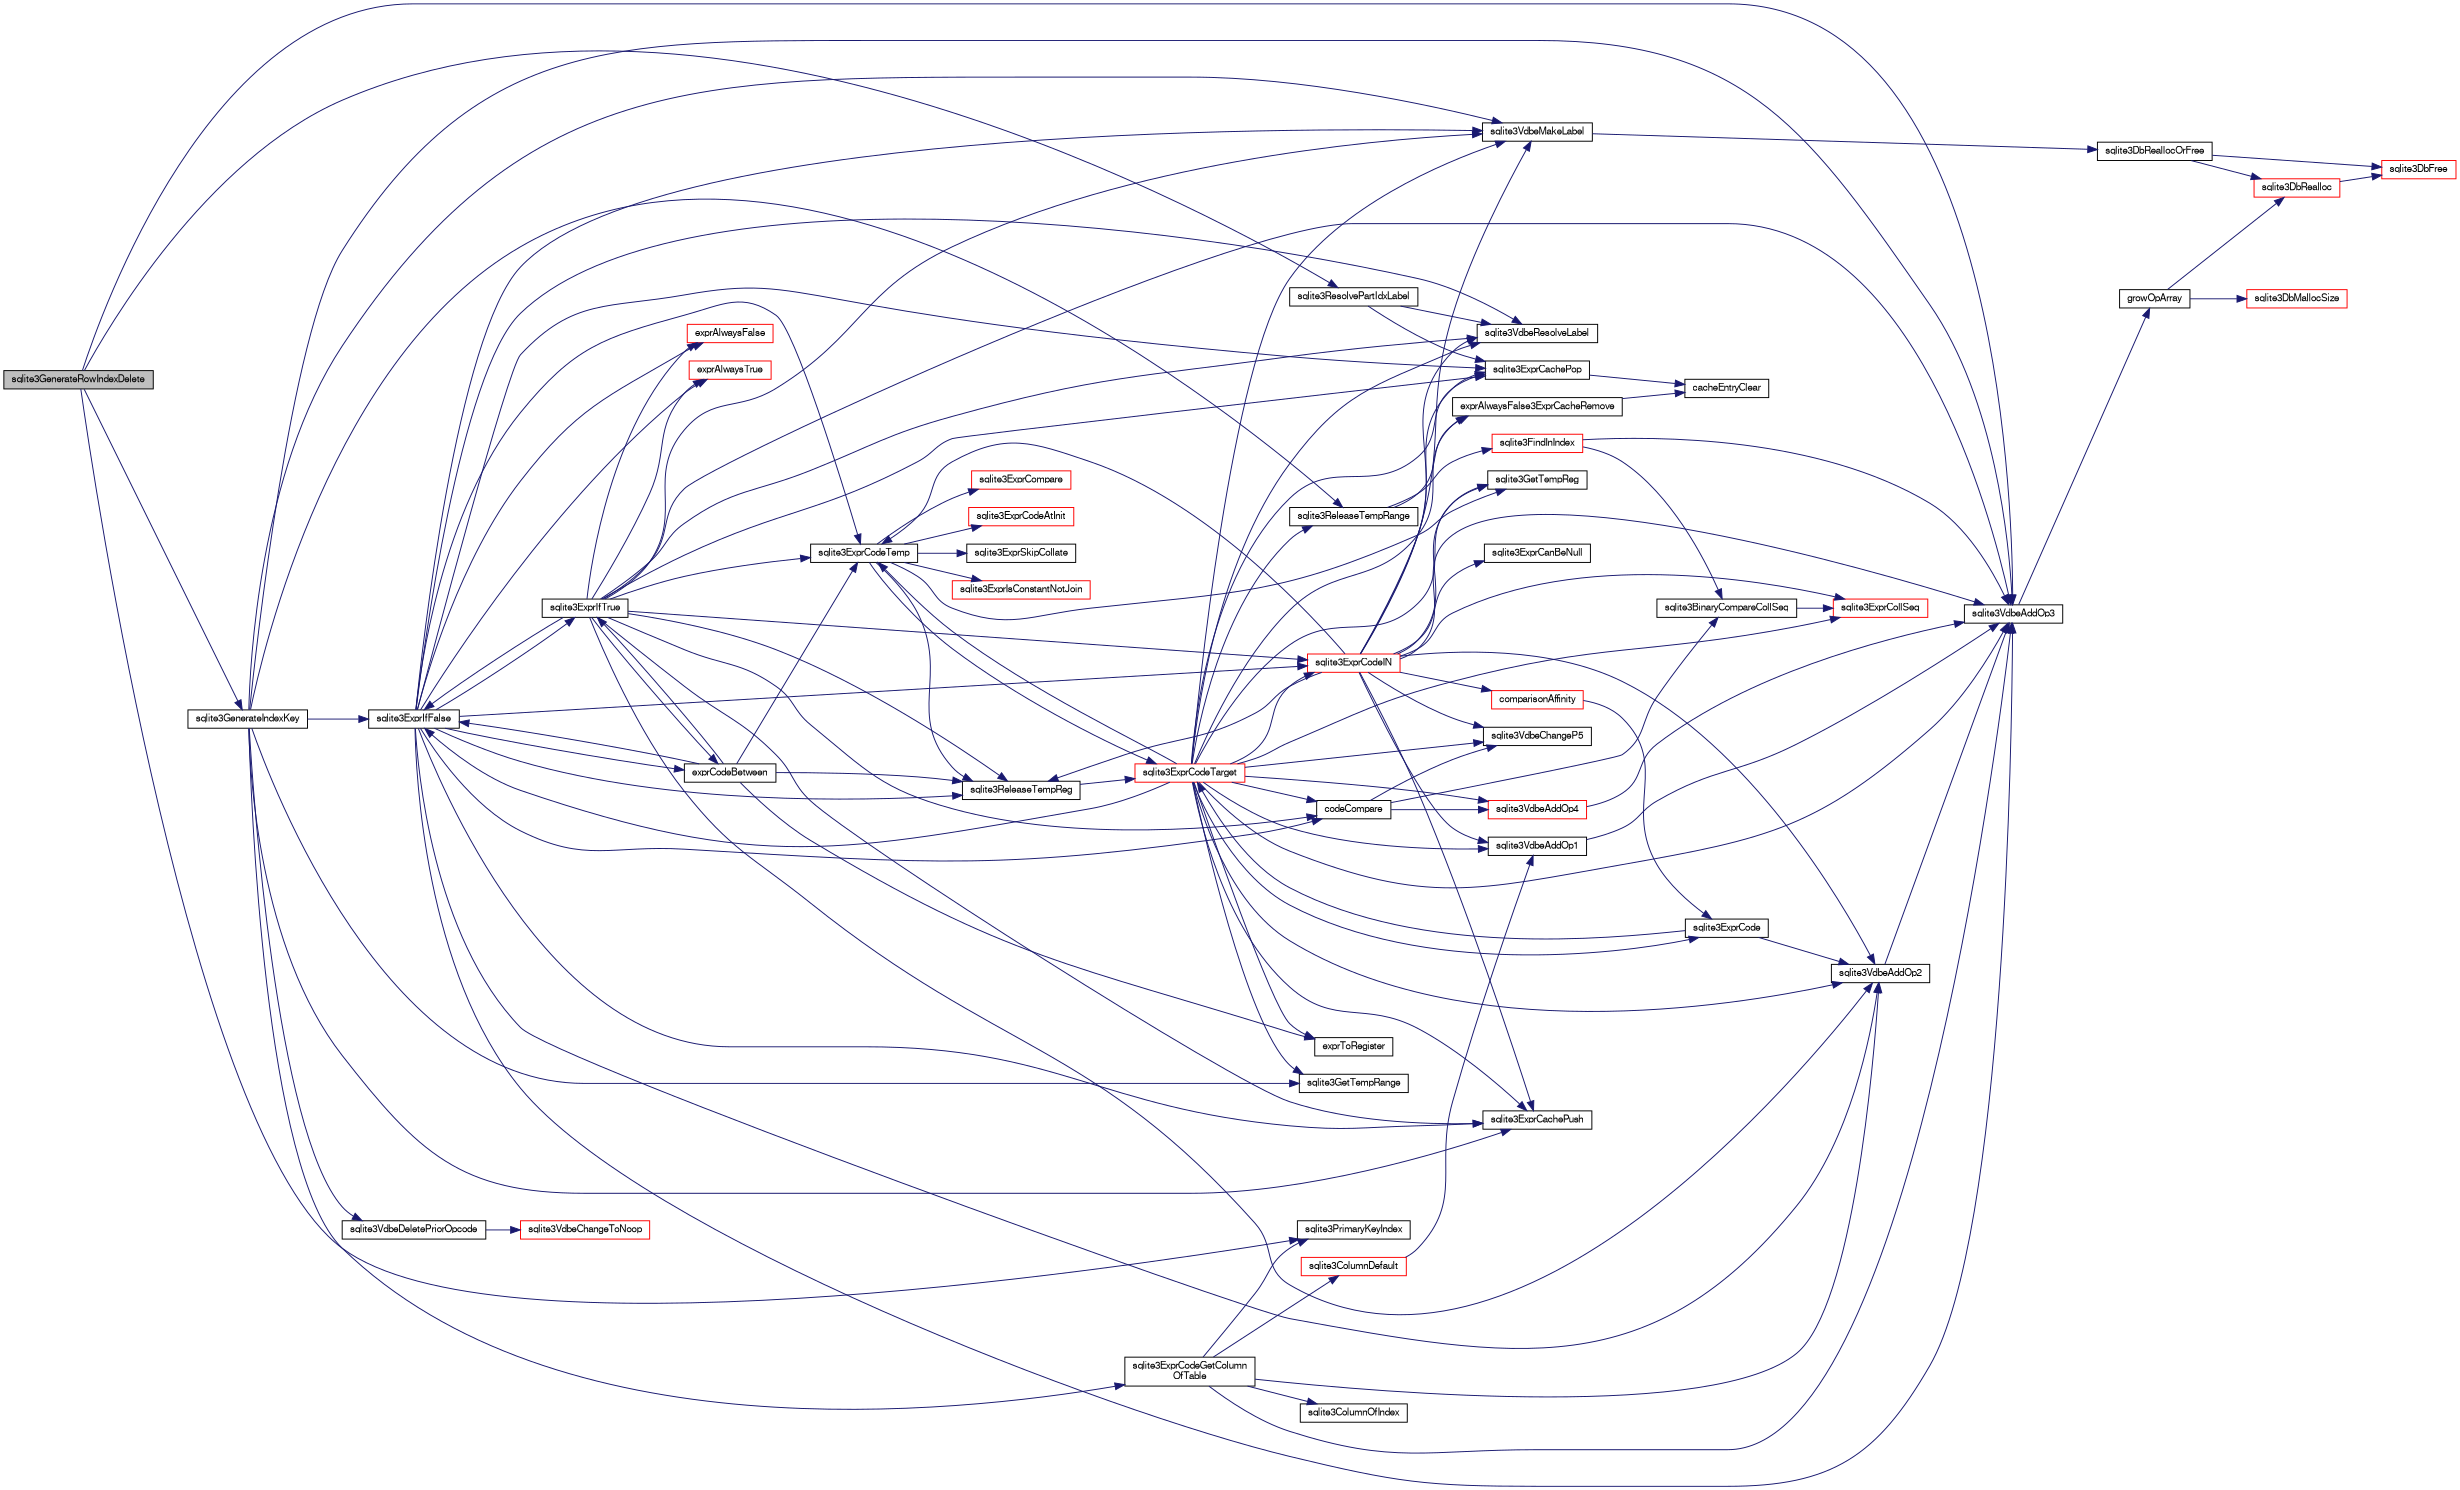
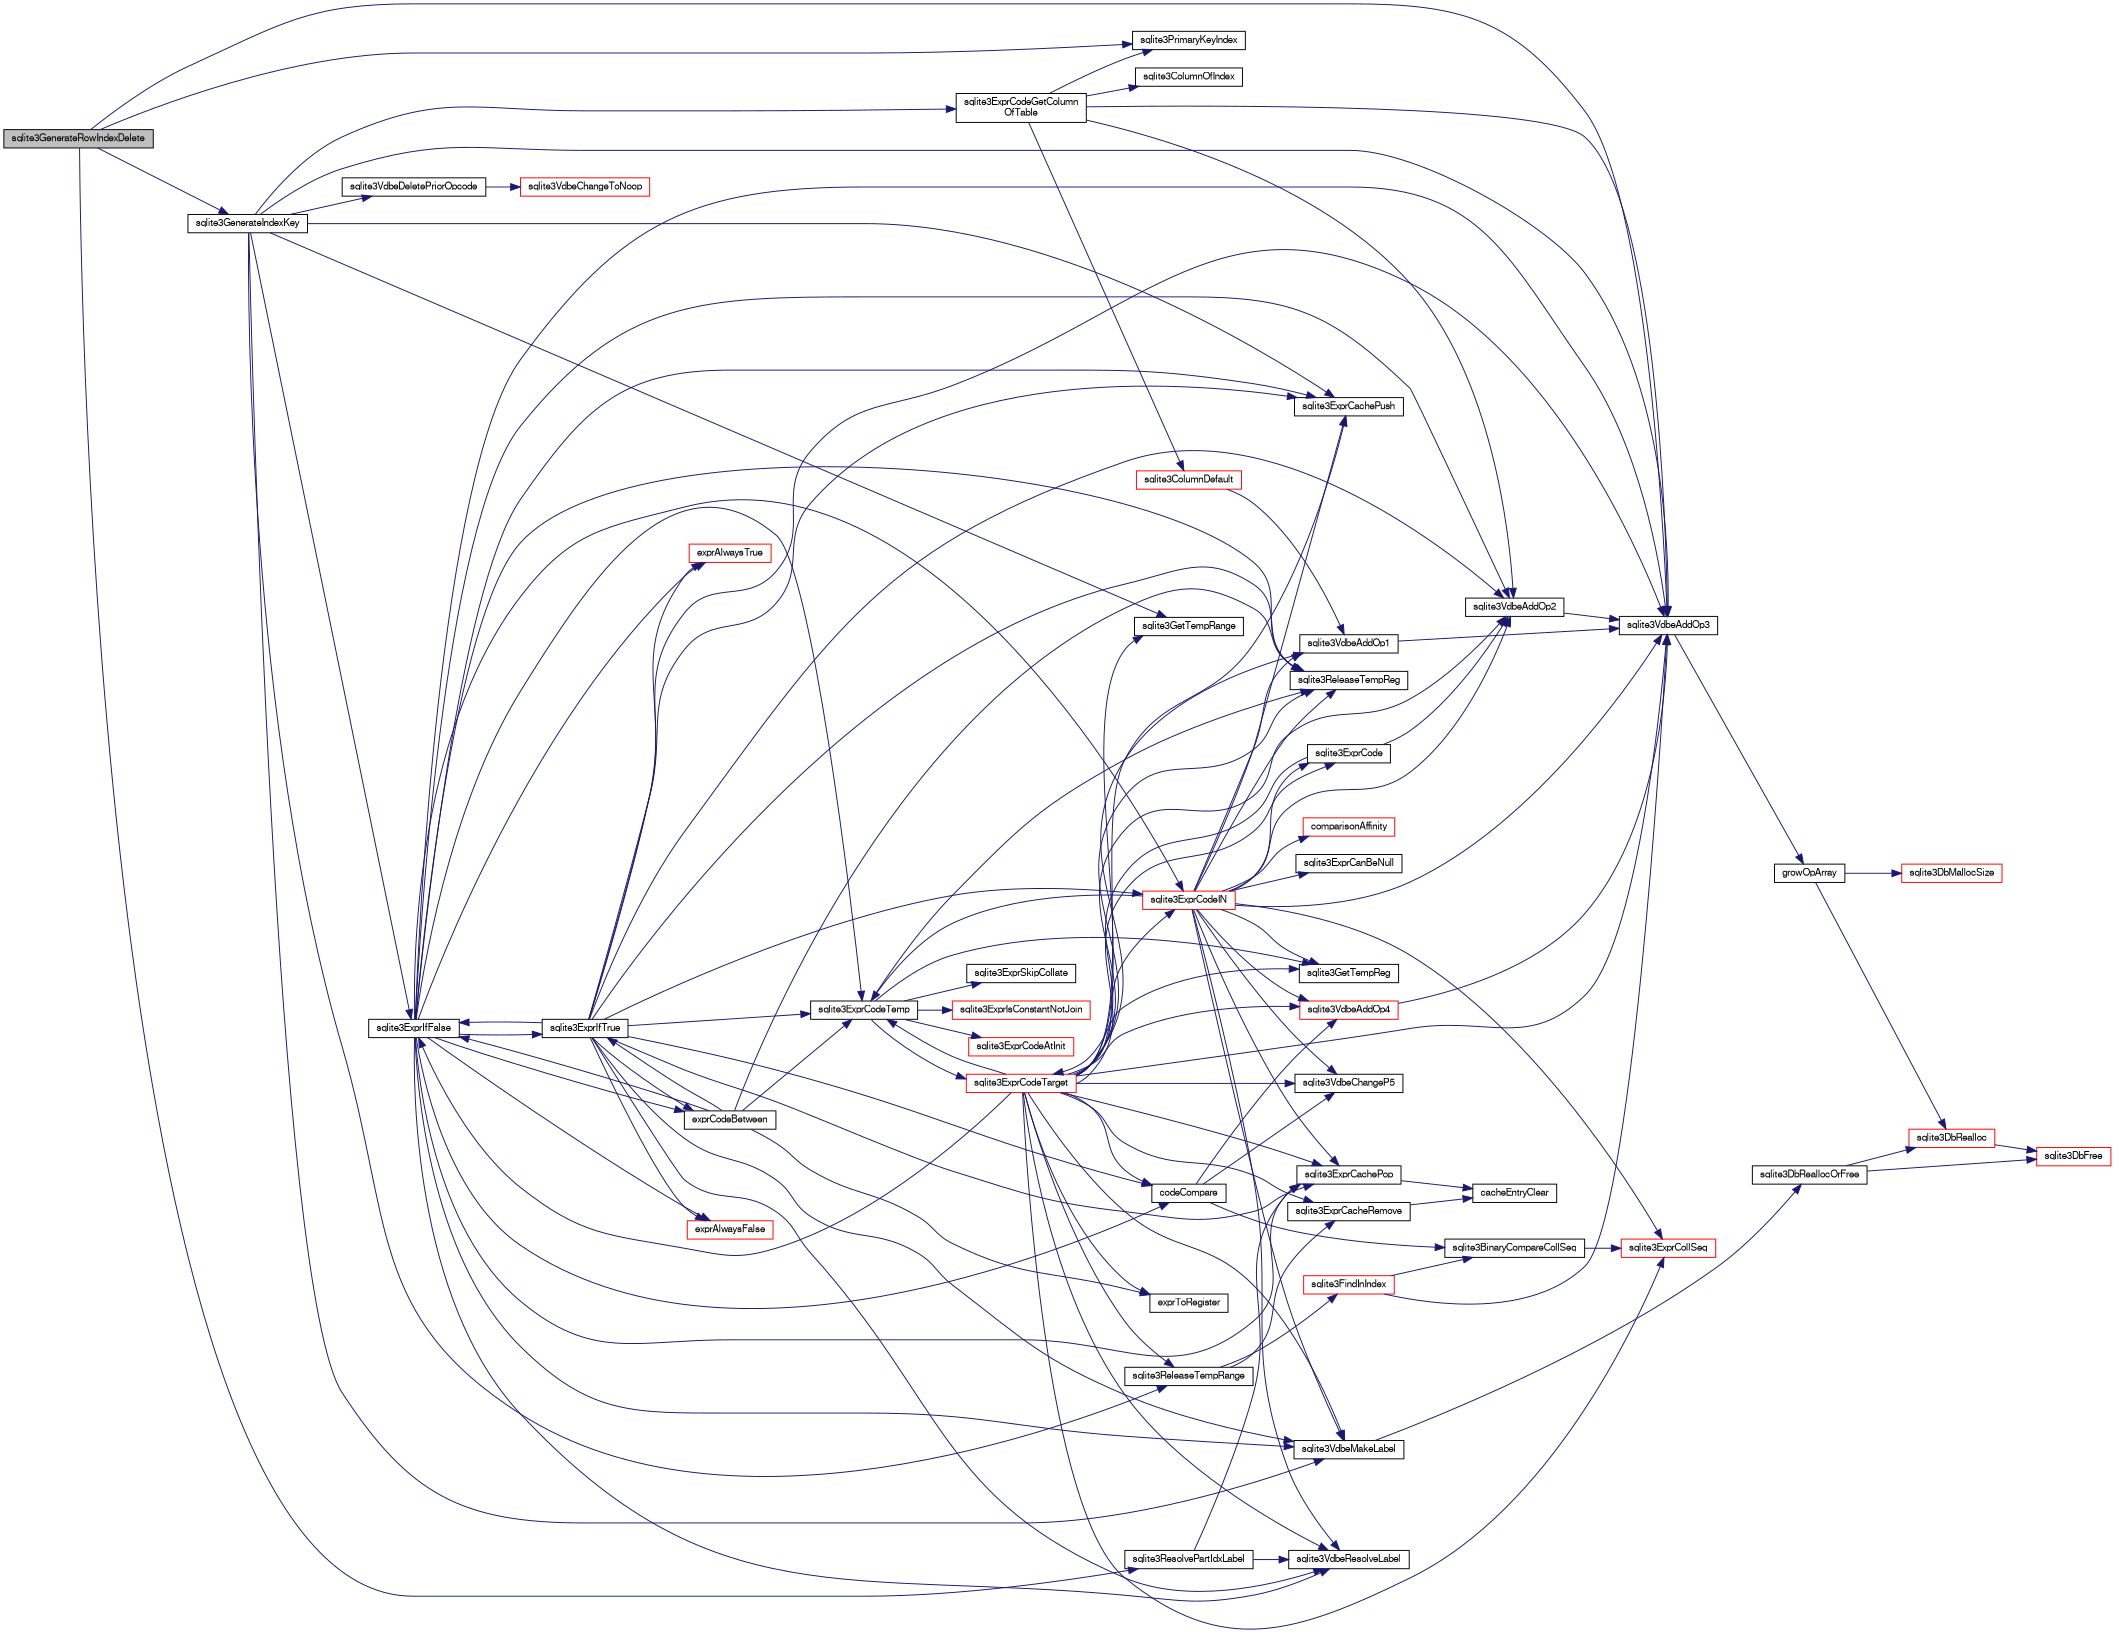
node "exprAlwaysFalse3ExprCacheRemove": label "exprAlwaysFalse3ExprCacheRemove" -> "sqlite3ExprCacheRemove"
node "sqlite3ExprCompare": removed
edge "sqlite3ReleaseTempReg" -> "sqlite3ExprCodeTarget": reversed
edge "comparisonAffinity" -> "sqlite3ExprCode": now "sqlite3ExprCodeIN" -> "sqlite3ExprCode"
edge "sqlite3ExprCodeIN" -> "sqlite3VdbeAddOp4": added
